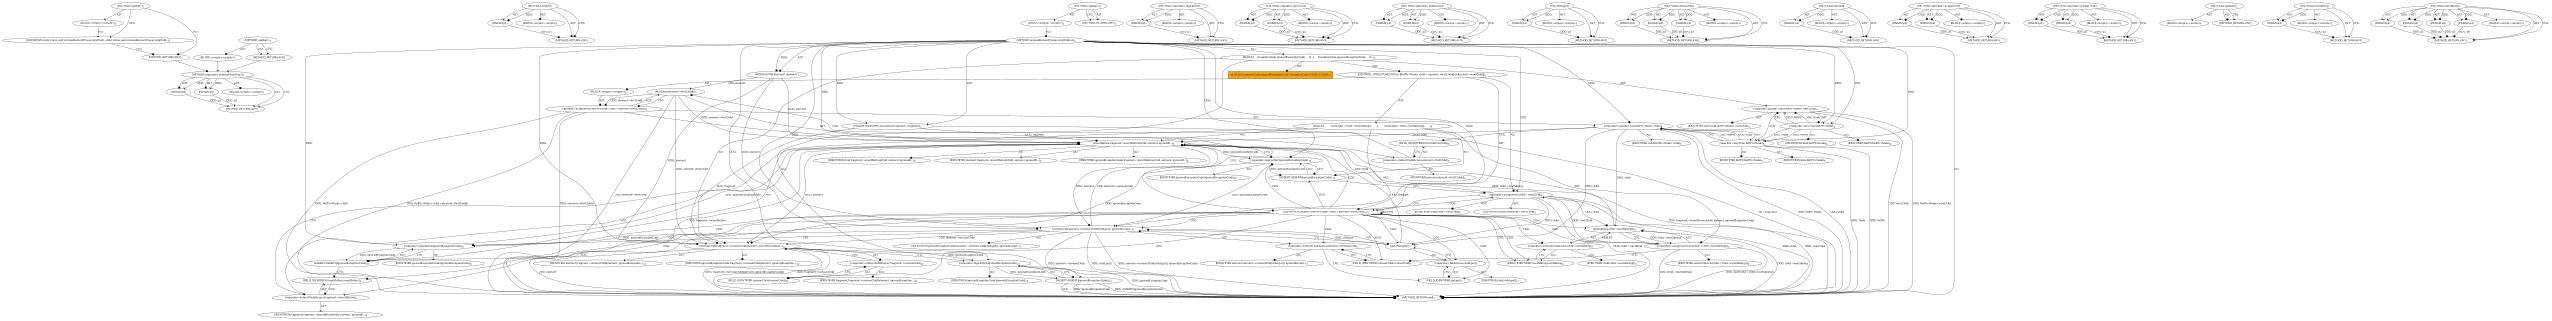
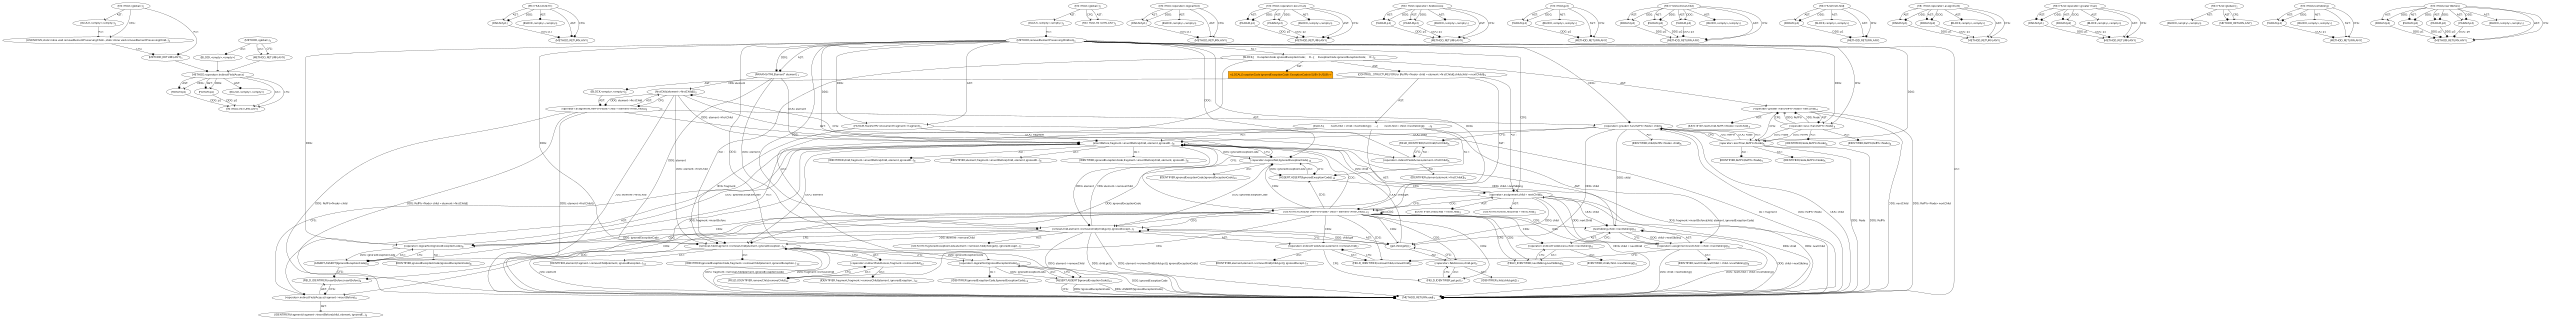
edge "(<operator>.indirectFieldAccess,child->nextSibling)" -> "(nextSibling,child->nextSibling())": label "ASSERT: " -> "CFG: "
